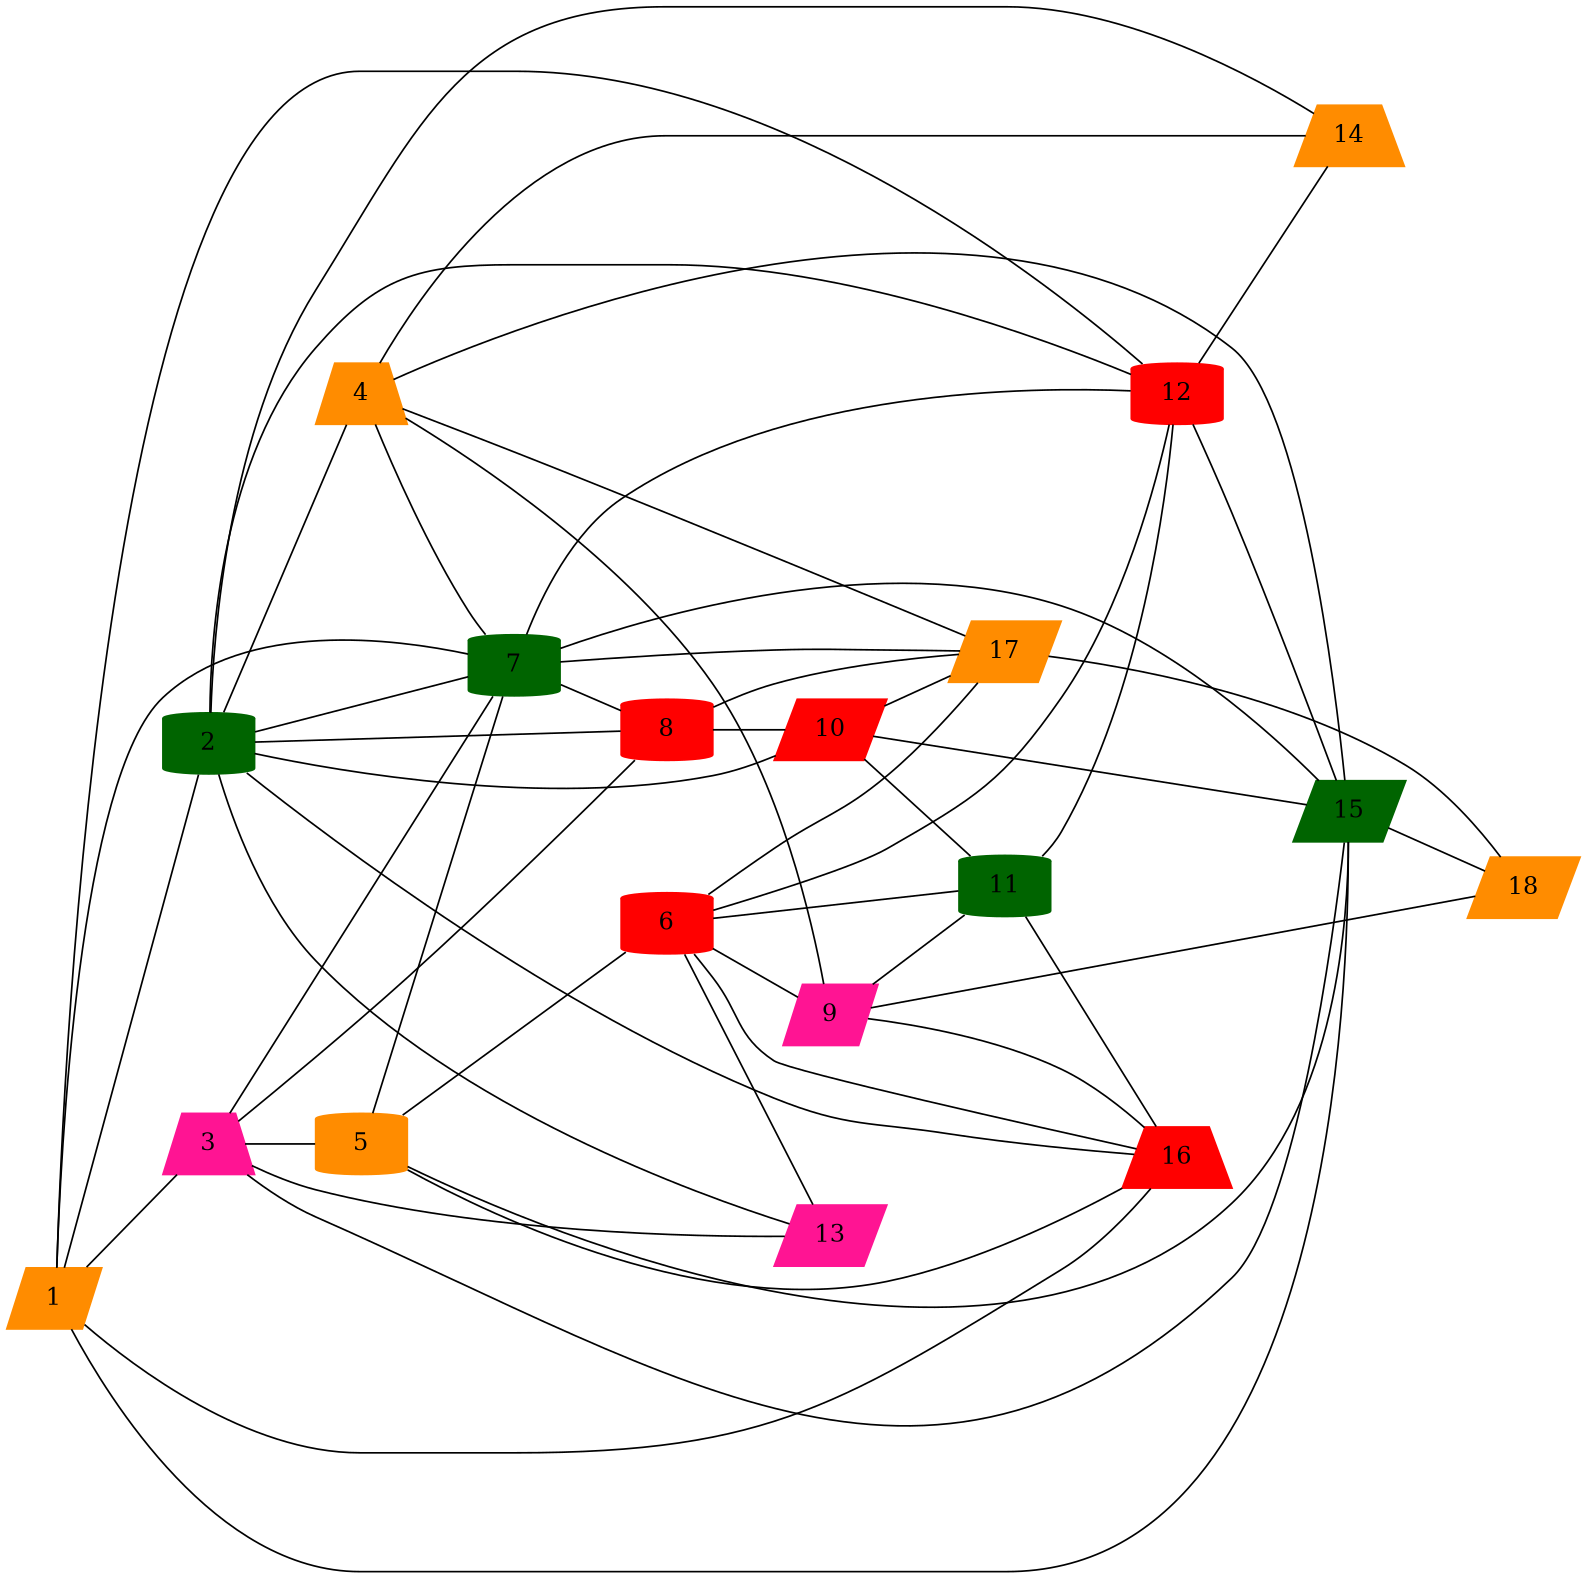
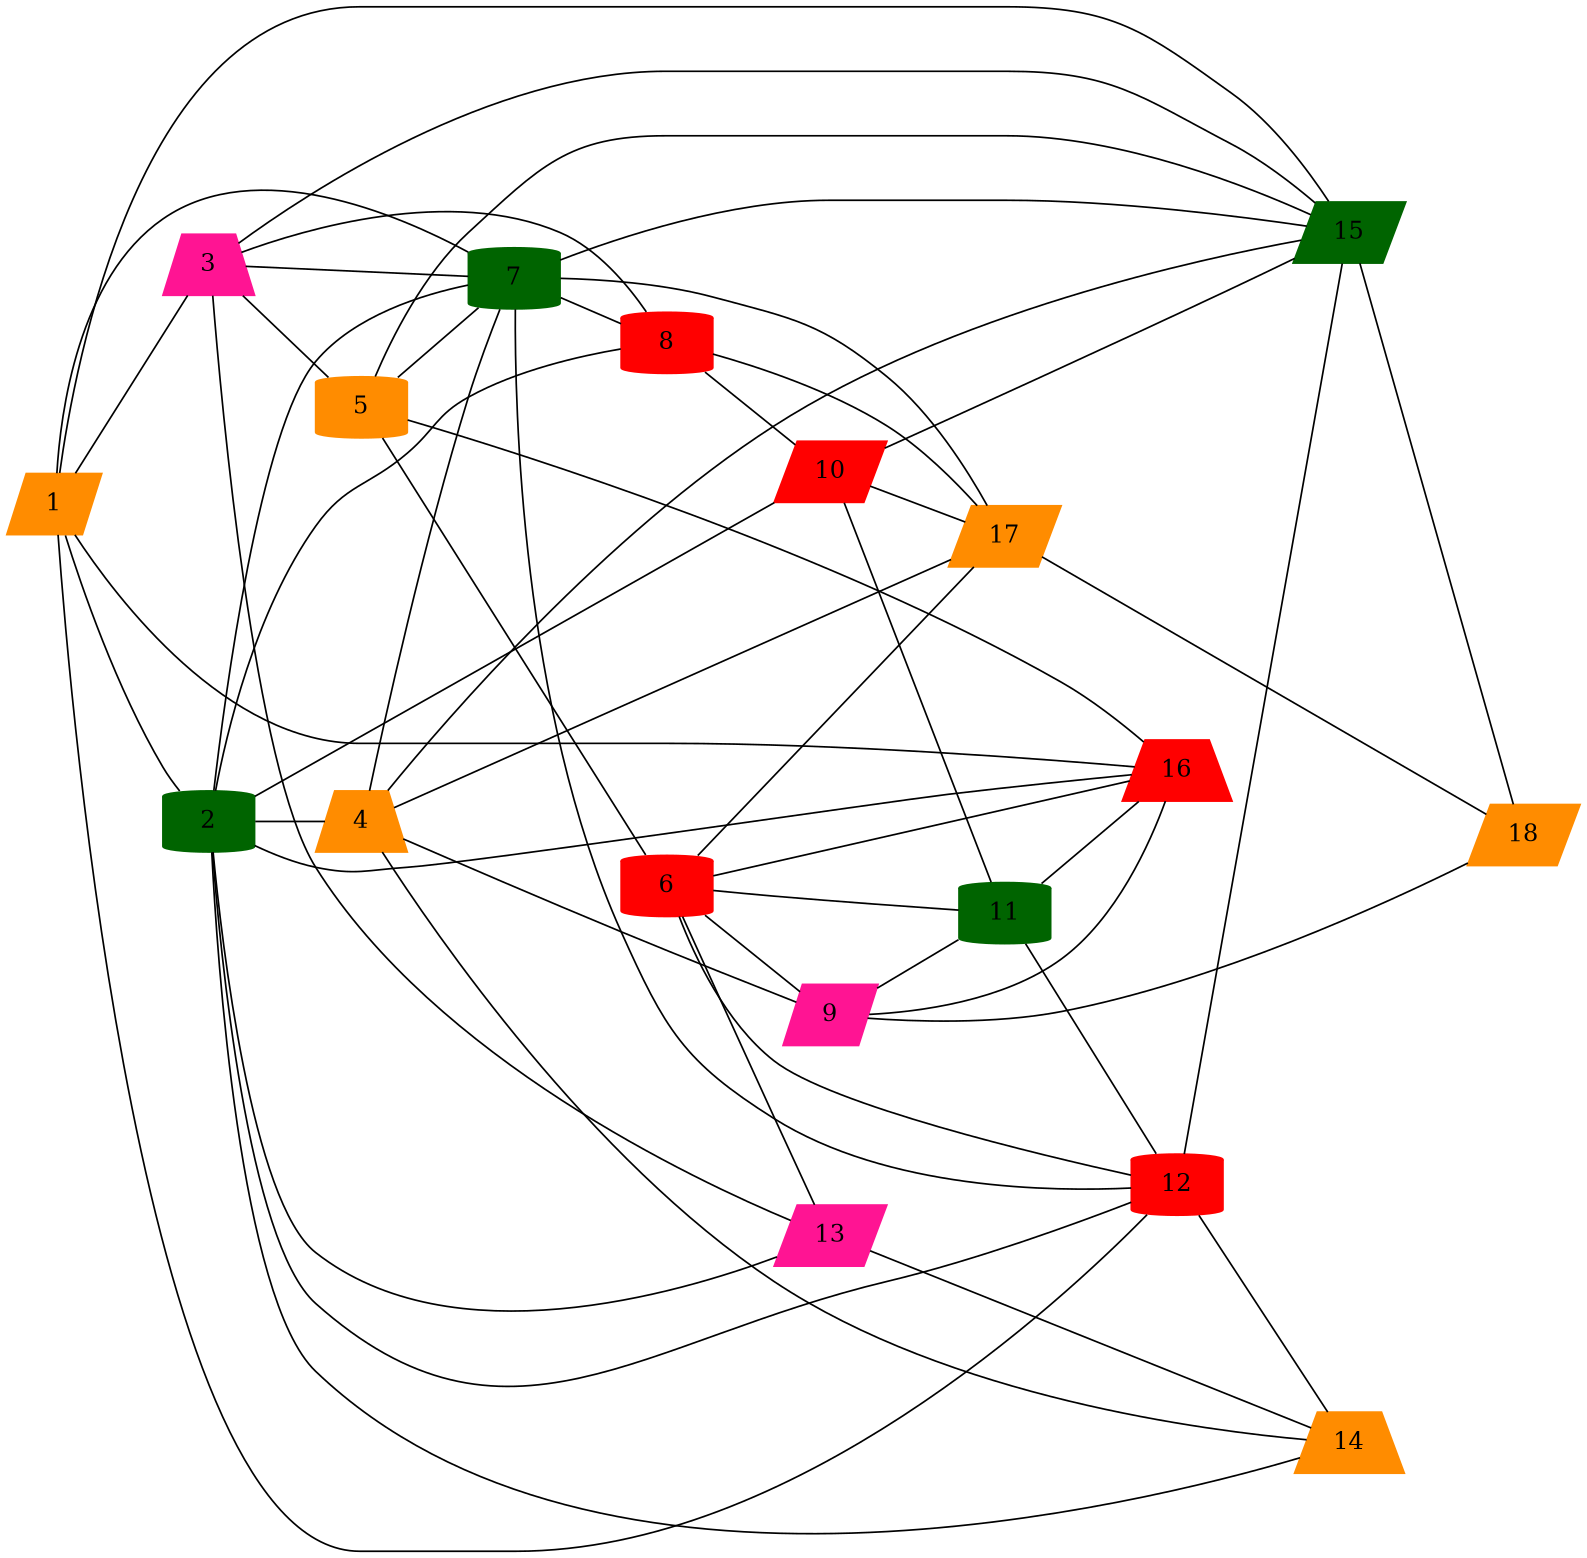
edge "13" -- "14": added
